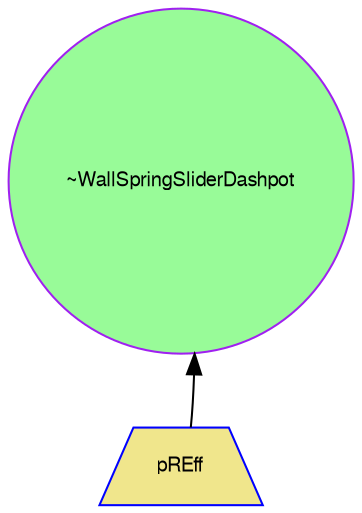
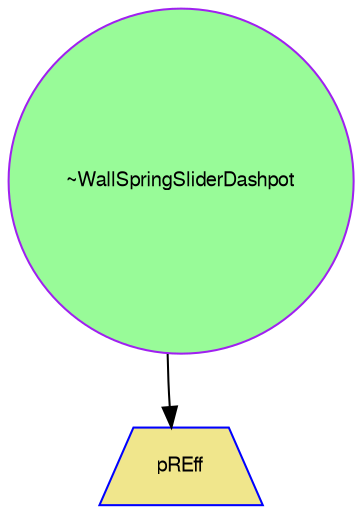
edge "pREff" -> "~WallSpringSliderDashpot": reversed
